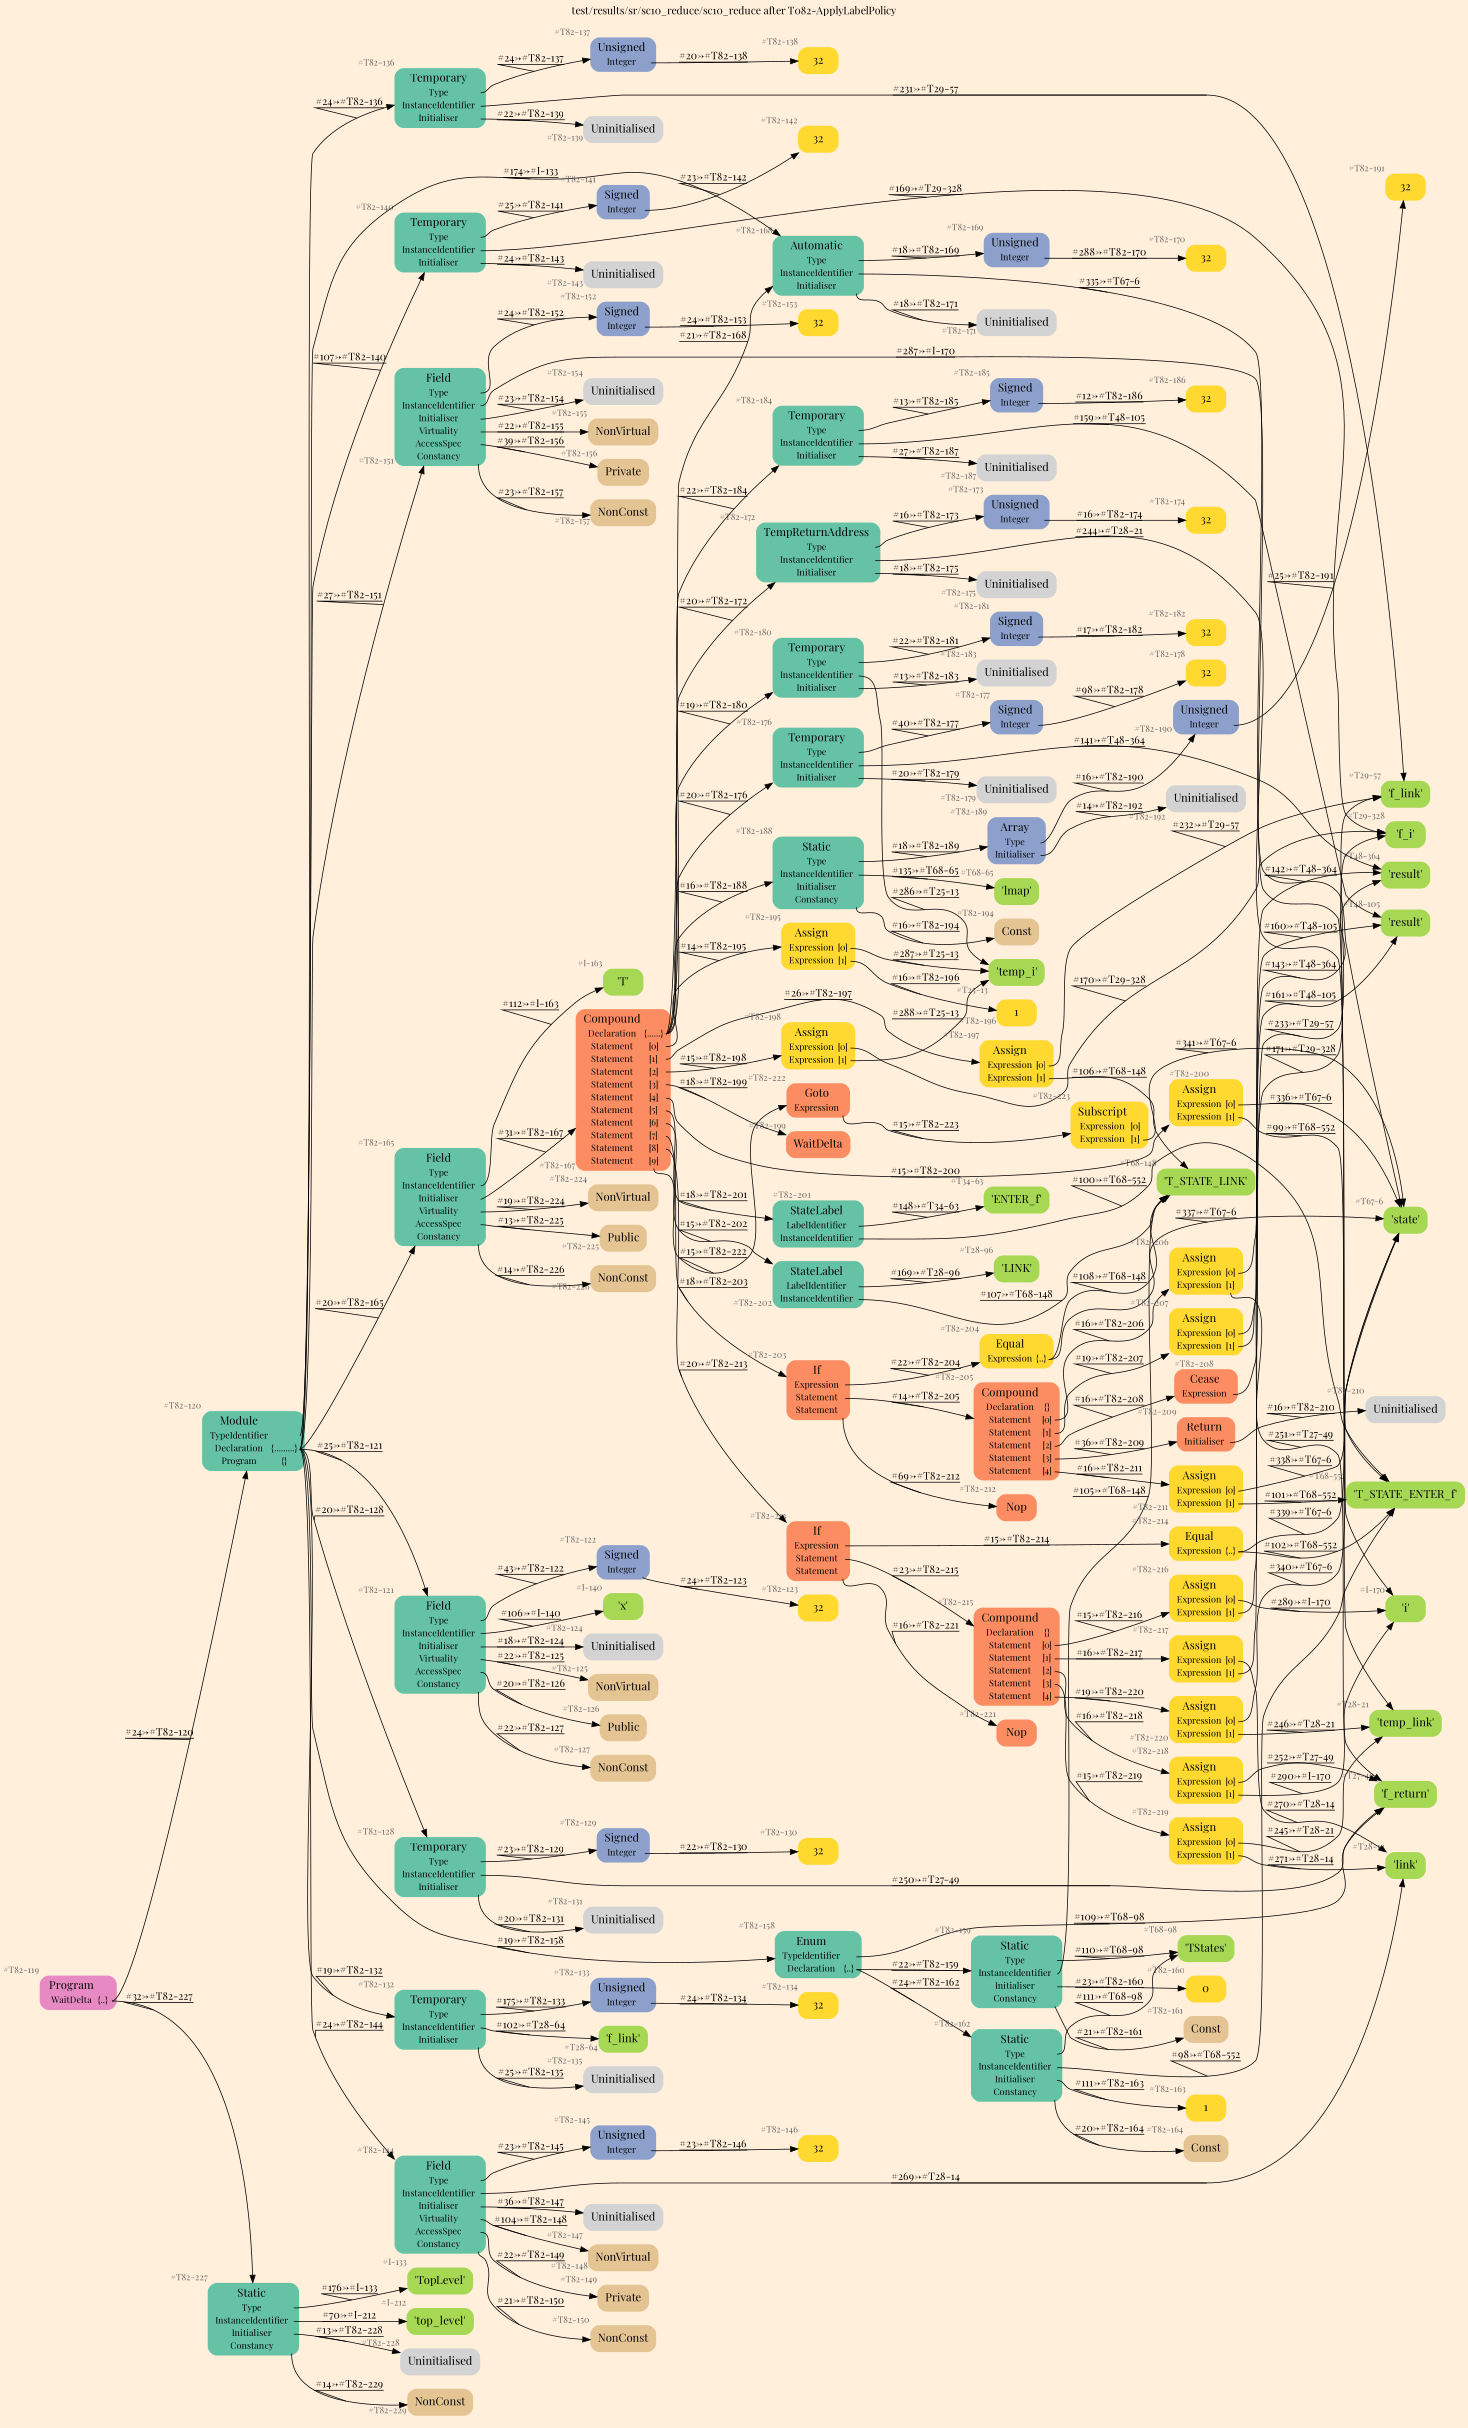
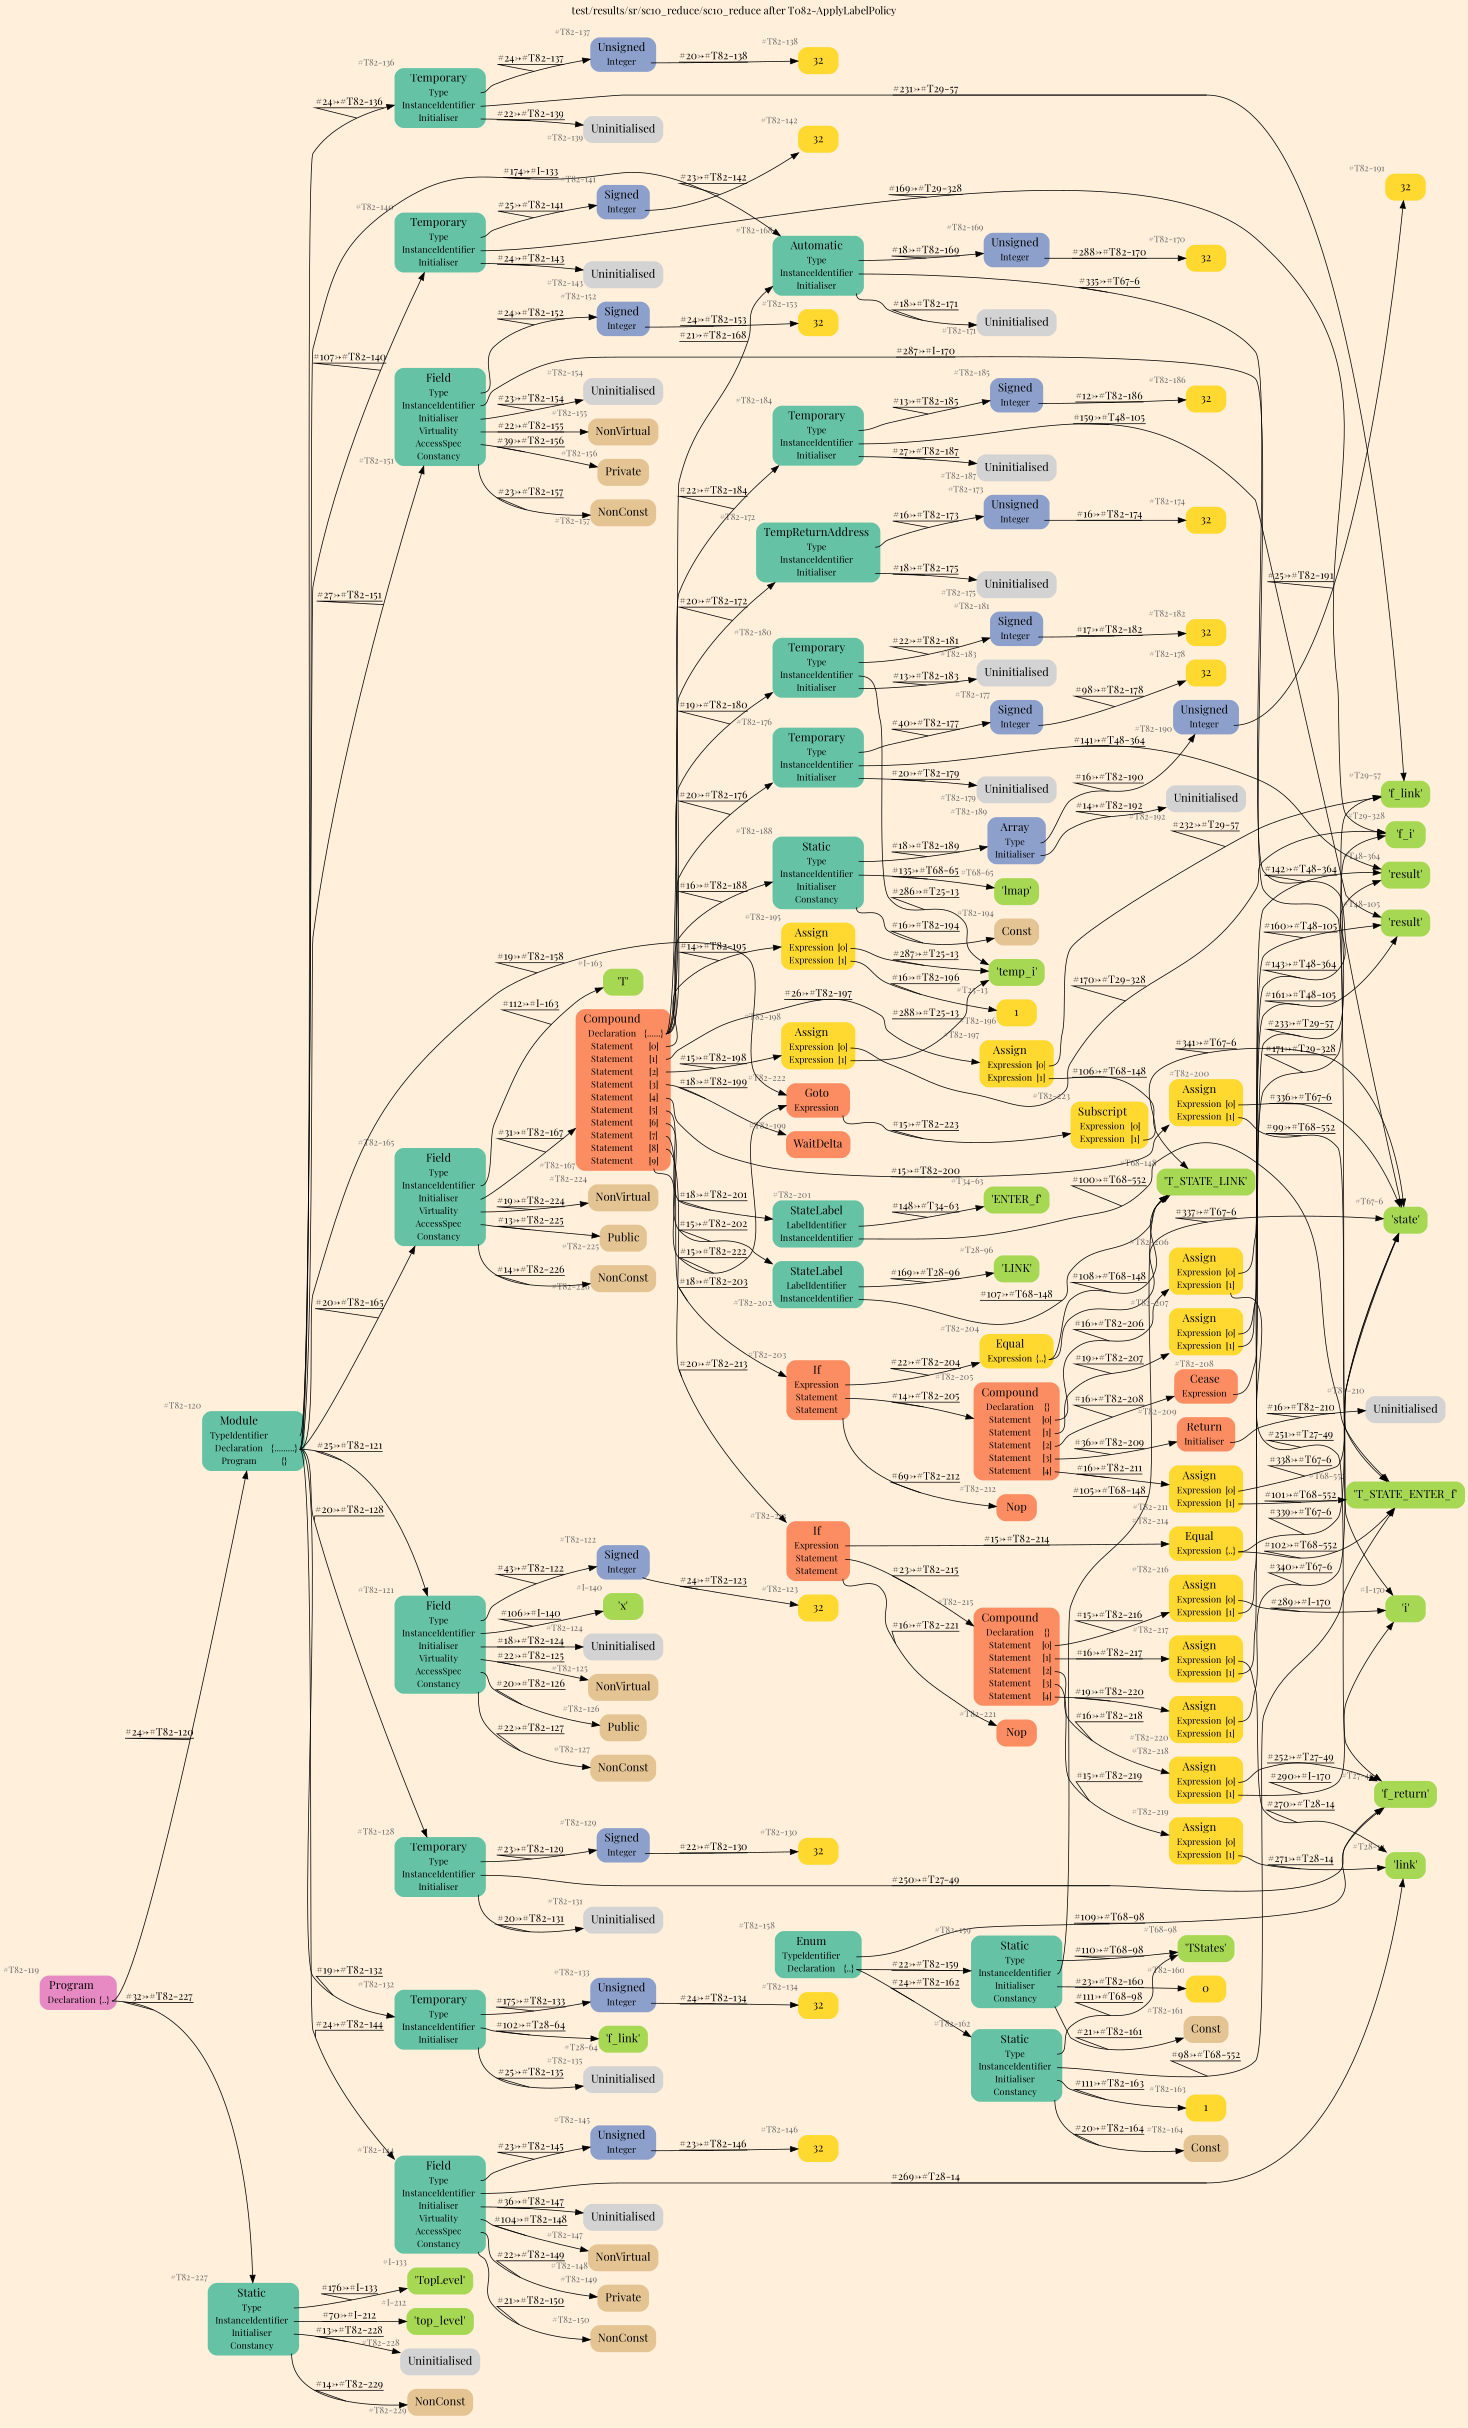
node "'temp_link'": removed
edge "Module" -> "Enum": now "Module" -> "Goto"
node "Program": text "WaitDelta" -> "Declaration"
